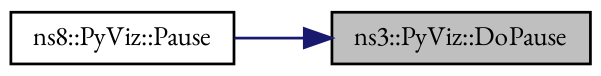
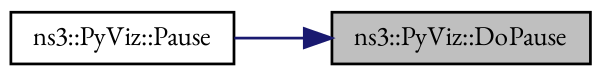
node "ns8::PyViz::Pause": label "ns8::PyViz::Pause" -> "ns3::PyViz::Pause"
